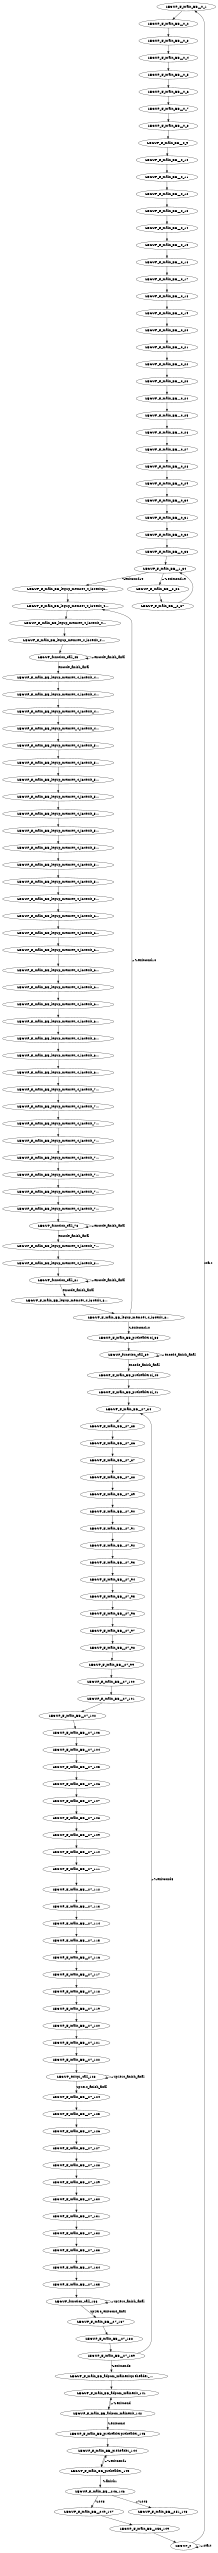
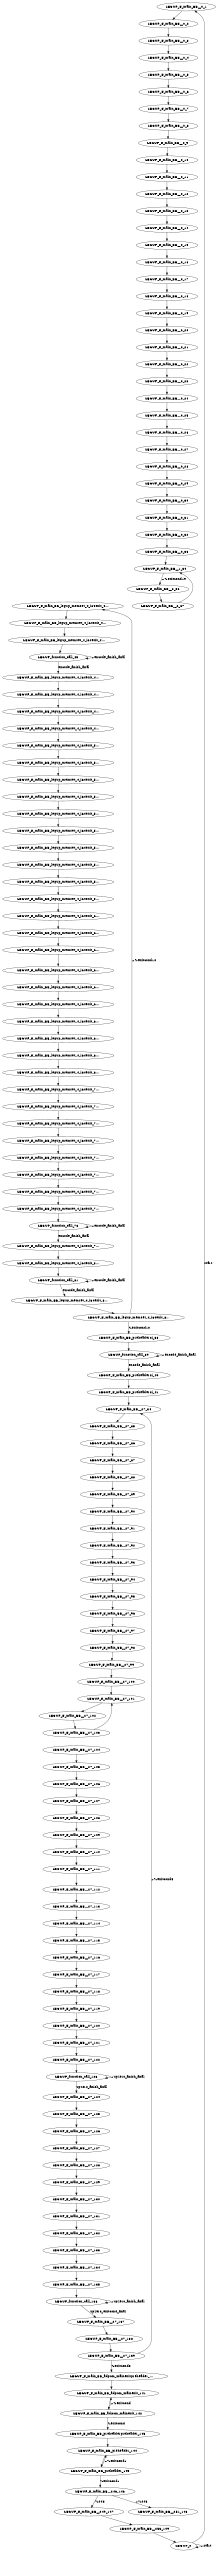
node "LEGUP_F_main_BB_legup_memset_4_i64exitpr...": removed
edge "LEGUP_F_main_BB__27_103" -> "LEGUP_F_main_BB__27_104": now "LEGUP_F_main_BB__27_103" -> "LEGUP_F_main_BB__27_101"
node "LEGUP_exitpr_call_123": label "LEGUP_exitpr_call_123" -> "LEGUP_function_call_123"
edge "LEGUP_F_main_BB_preheader_145" -> "LEGUP_F_main_BB__246_146": label "%finish1" -> "%exitcond1"
